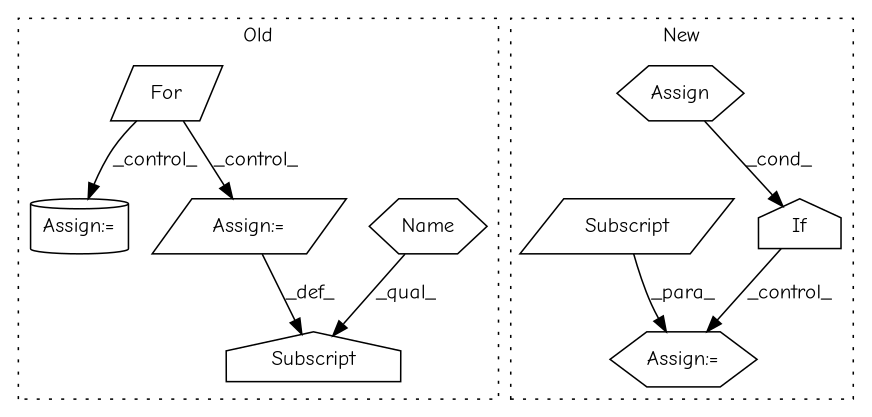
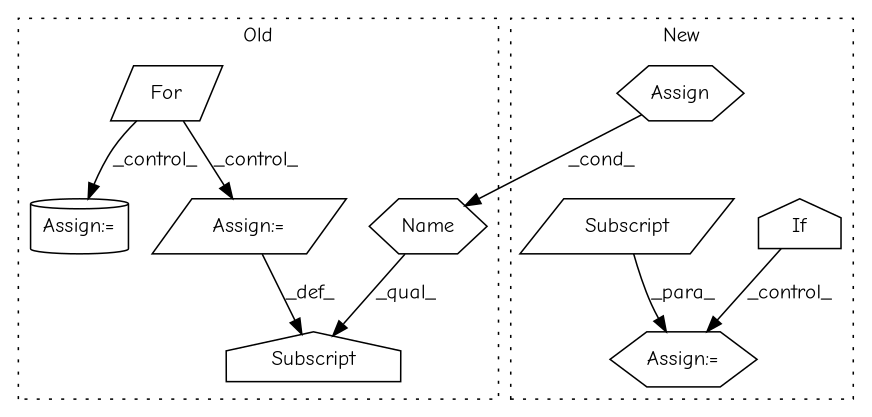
edge "Assign" -> "If": now "Assign" -> "Name"
